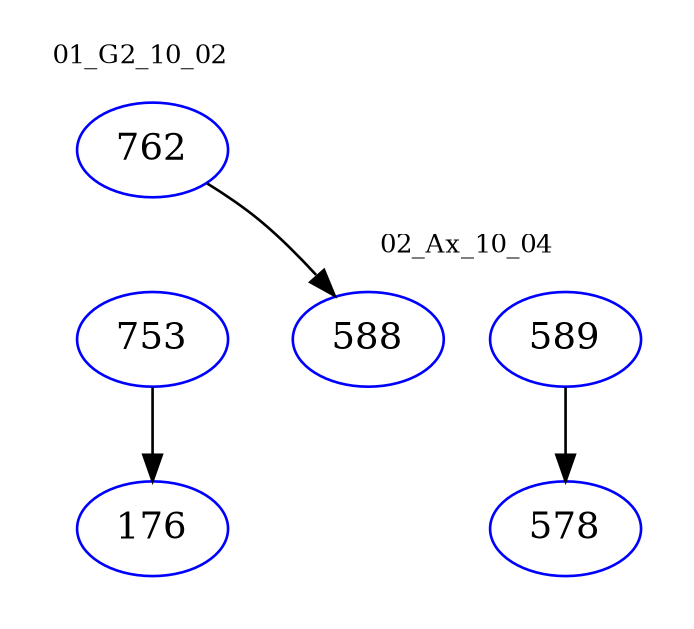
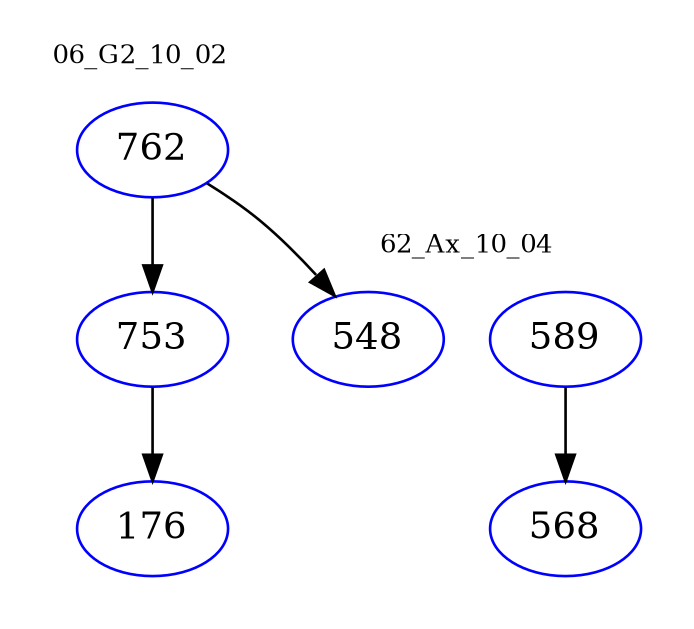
cluster "01_G2_10_02": label "01_G2_10_02" -> "06_G2_10_02"
edge "762" -> "753": added
cluster "02_Ax_10_04": label "02_Ax_10_04" -> "62_Ax_10_04"
node "588": label "588" -> "548"
node "578": label "578" -> "568"
